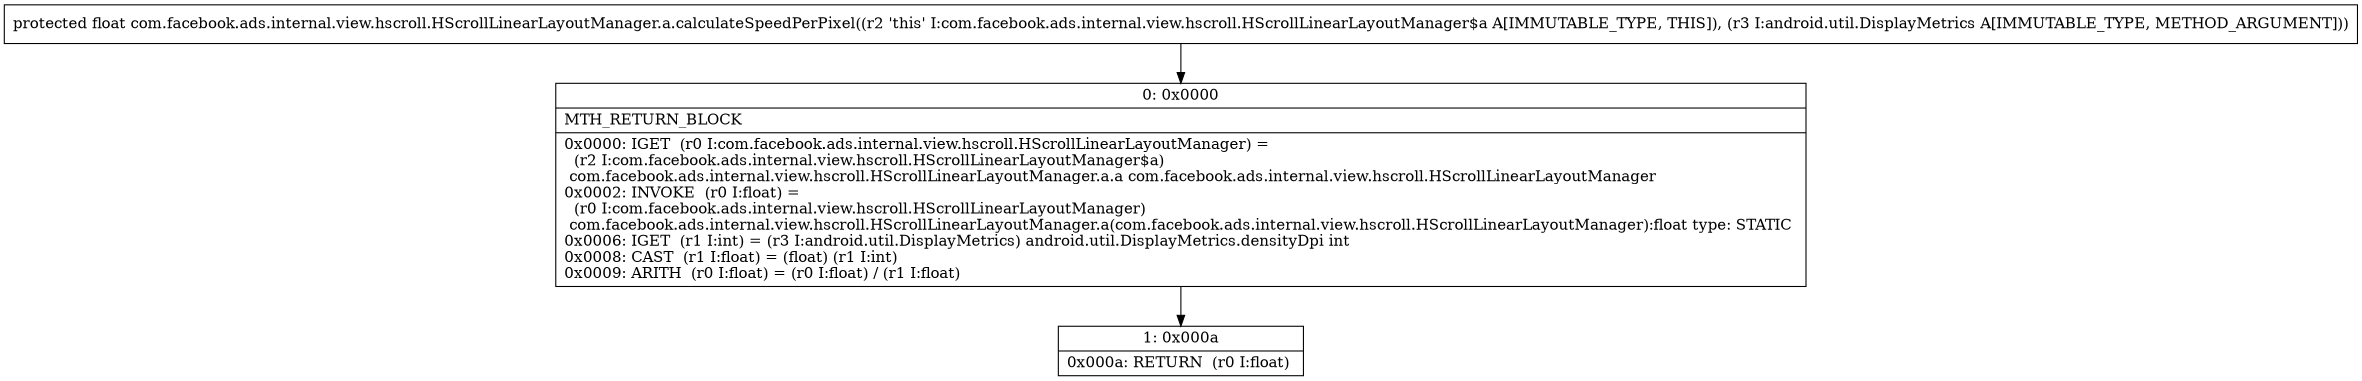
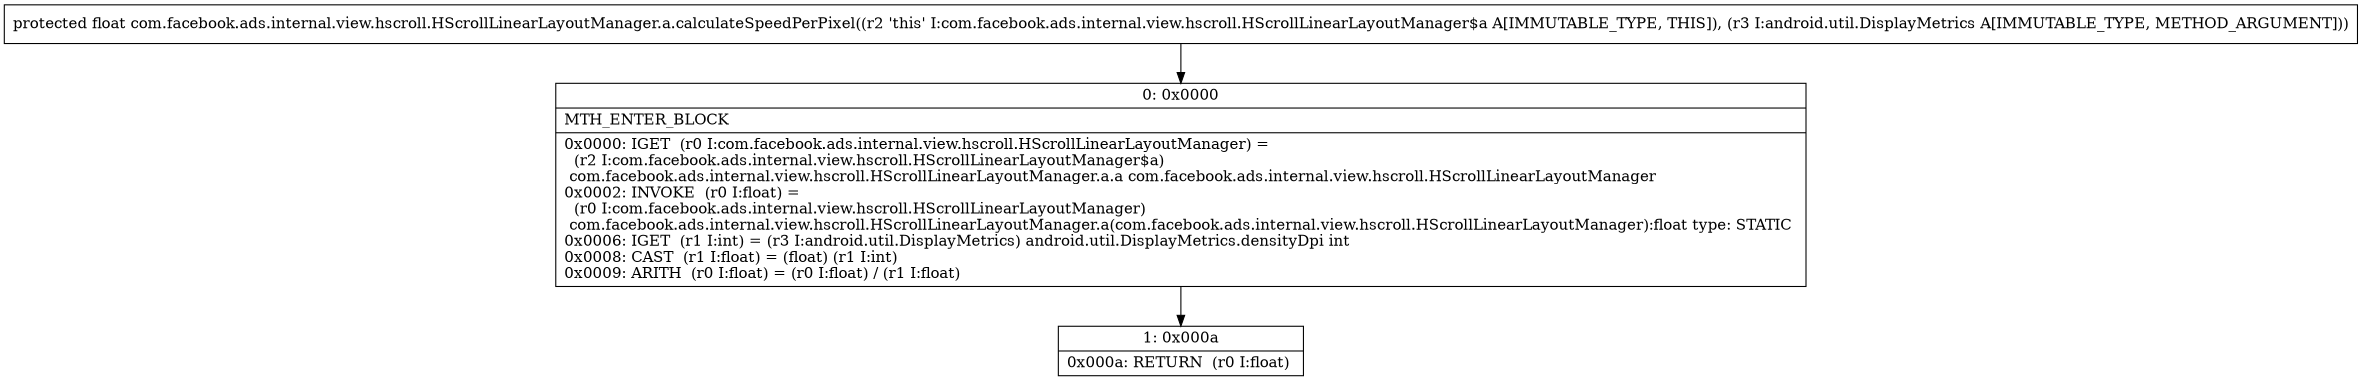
node "0: 0x0000": text "MTH_RETURN_BLOCK" -> "MTH_ENTER_BLOCK"
